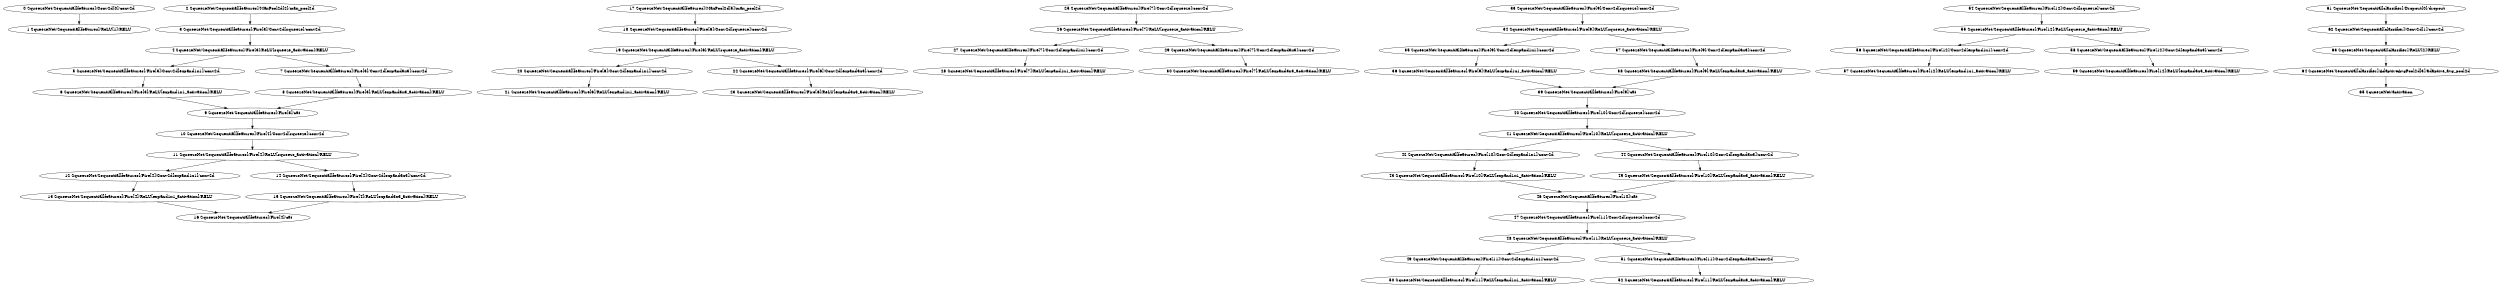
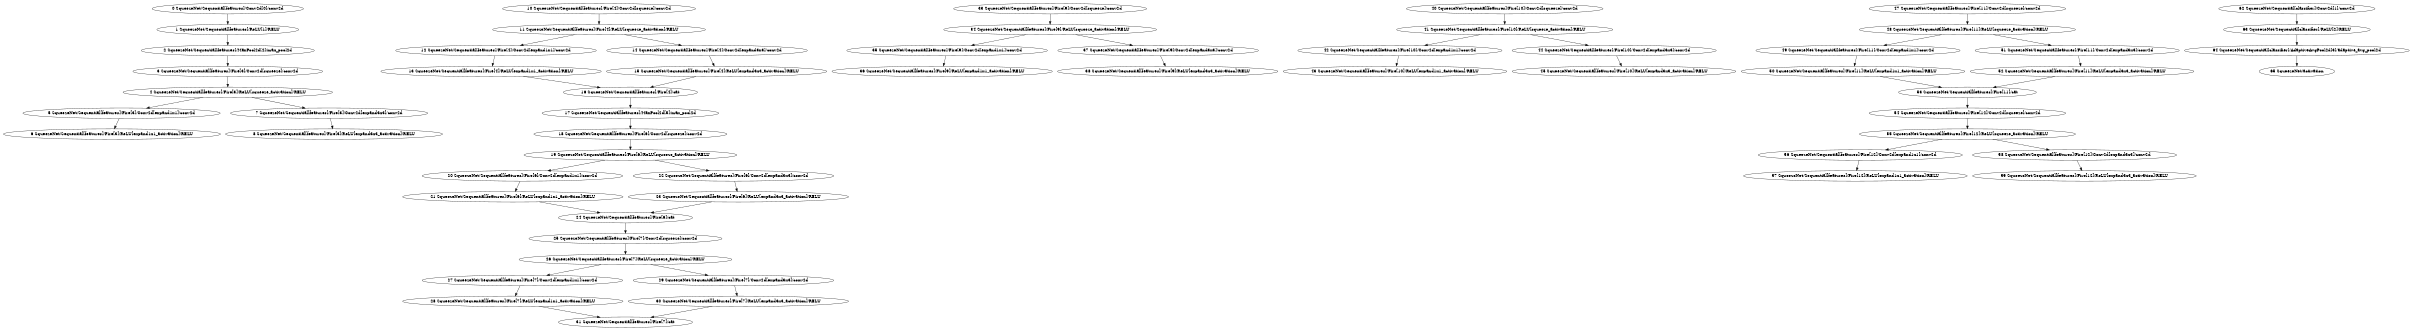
node "61 SqueezeNet/Sequential[classifier]/Dropout[0]/dropout": removed
edge "1 SqueezeNet/Sequential[features]/ReLU[1]/RELU" -> "2 SqueezeNet/Sequential[features]/MaxPool2d[2]/max_pool2d": added
node "39 SqueezeNet/Sequential[features]/Fire[9]/cat": removed
node "53 SqueezeNet/Sequential[features]/Fire[11]/cat": added
edge "16 SqueezeNet/Sequential[features]/Fire[4]/cat" -> "17 SqueezeNet/Sequential[features]/MaxPool2d[5]/max_pool2d": added
node "9 SqueezeNet/Sequential[features]/Fire[3]/cat": removed
node "46 SqueezeNet/Sequential[features]/Fire[10]/cat": removed
node "24 SqueezeNet/Sequential[features]/Fire[6]/cat": added
node "31 SqueezeNet/Sequential[features]/Fire[7]/cat": added
